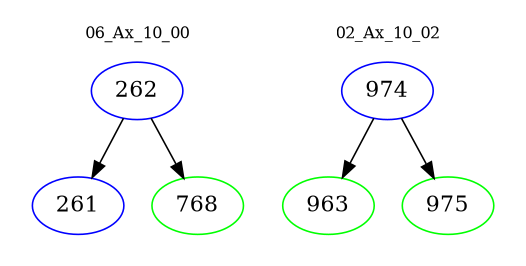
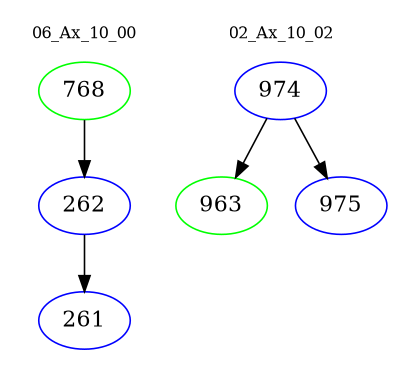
edge "262" -> "768": reversed
node "975": color green -> blue
